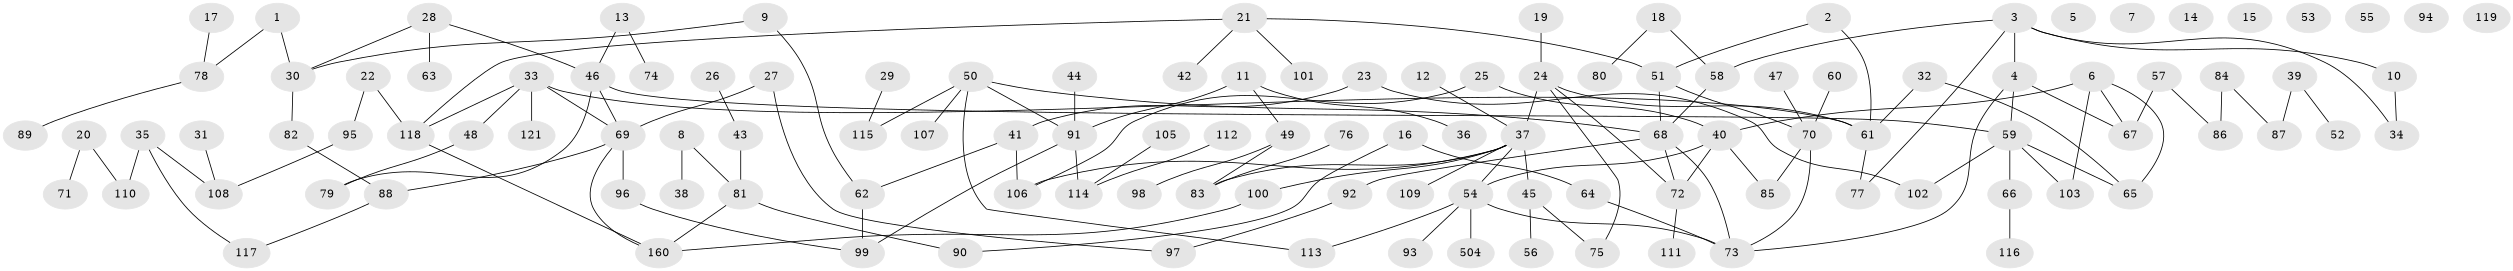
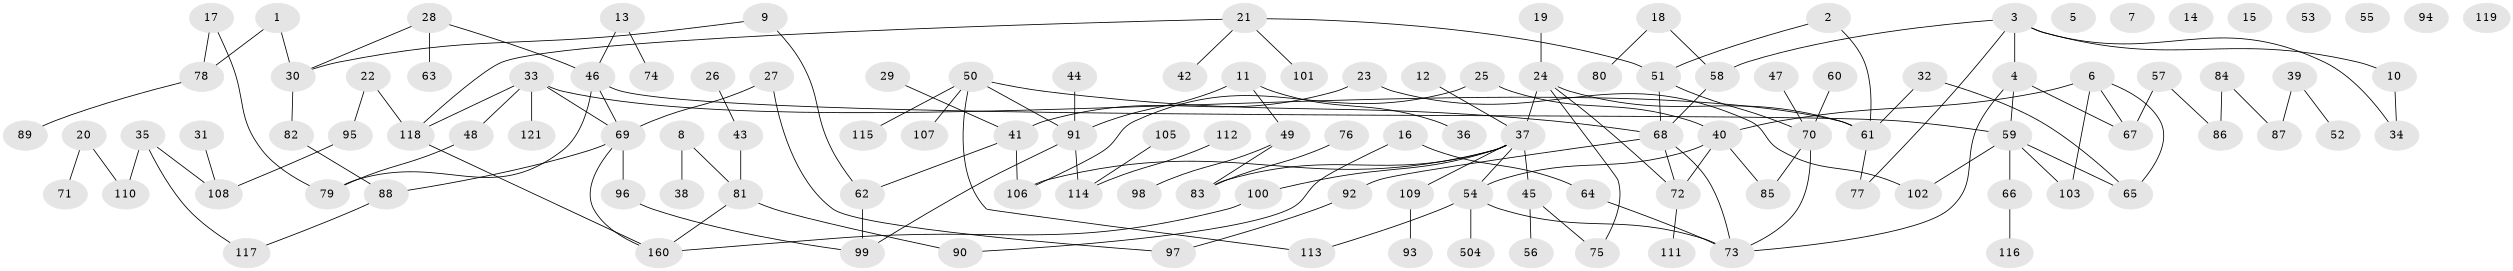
edge "29" -- "115": now "29" -- "41"
edge "17" -- "79": added
edge "54" -- "93": now "109" -- "93"
